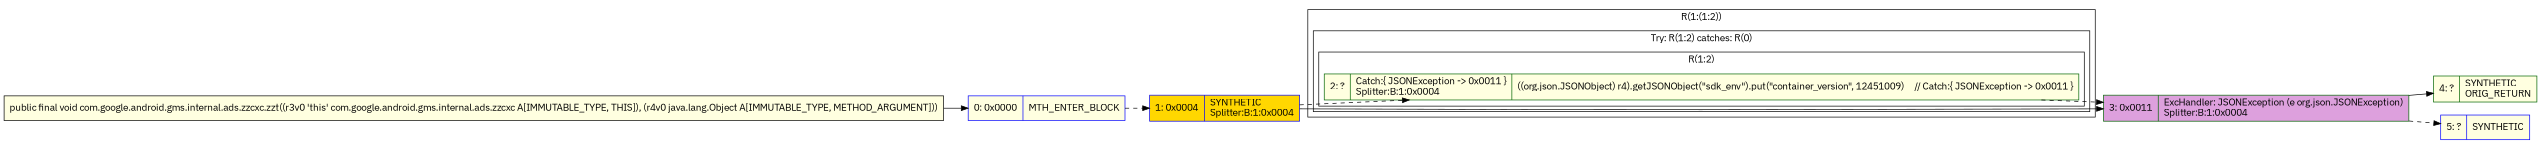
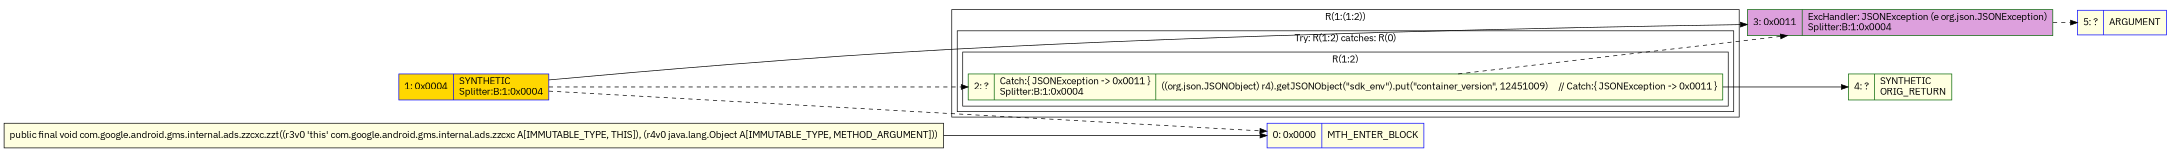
edge "3: 0x0011" -> "4: ?": now "2: ?" -> "4: ?"
edge "0: 0x0000" -> "1: 0x0004": reversed
node "5: ?": text "SYNTHETIC" -> "ARGUMENT"
